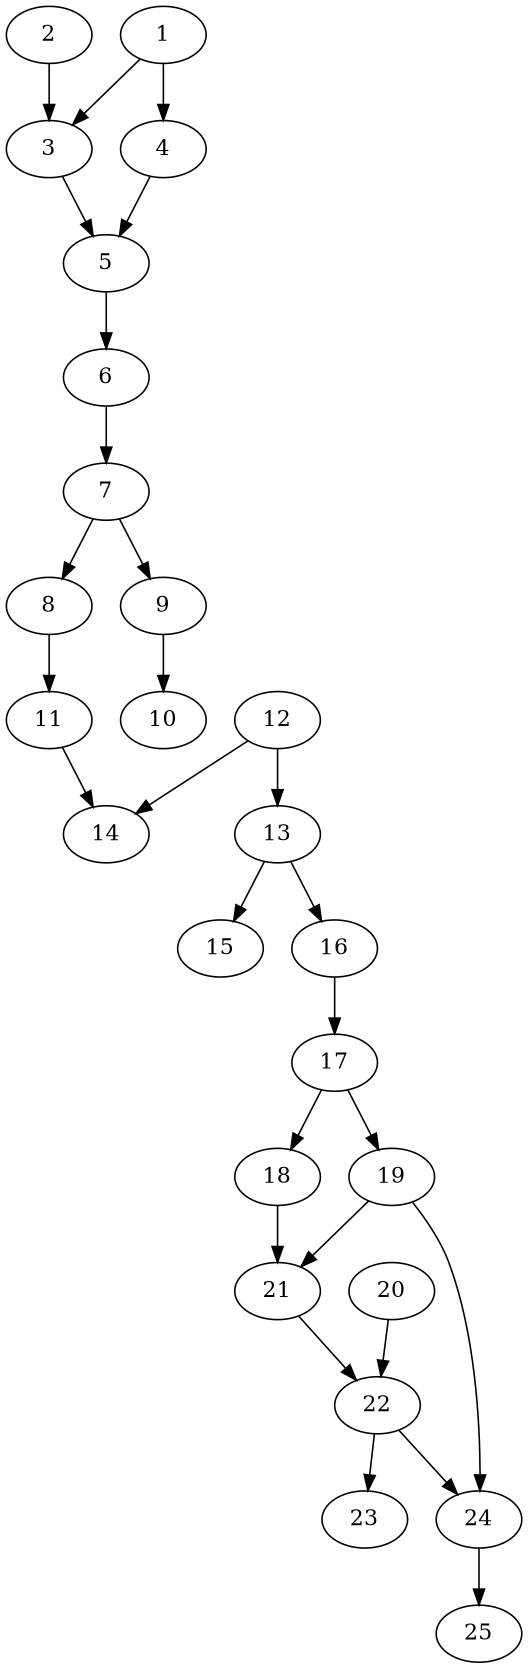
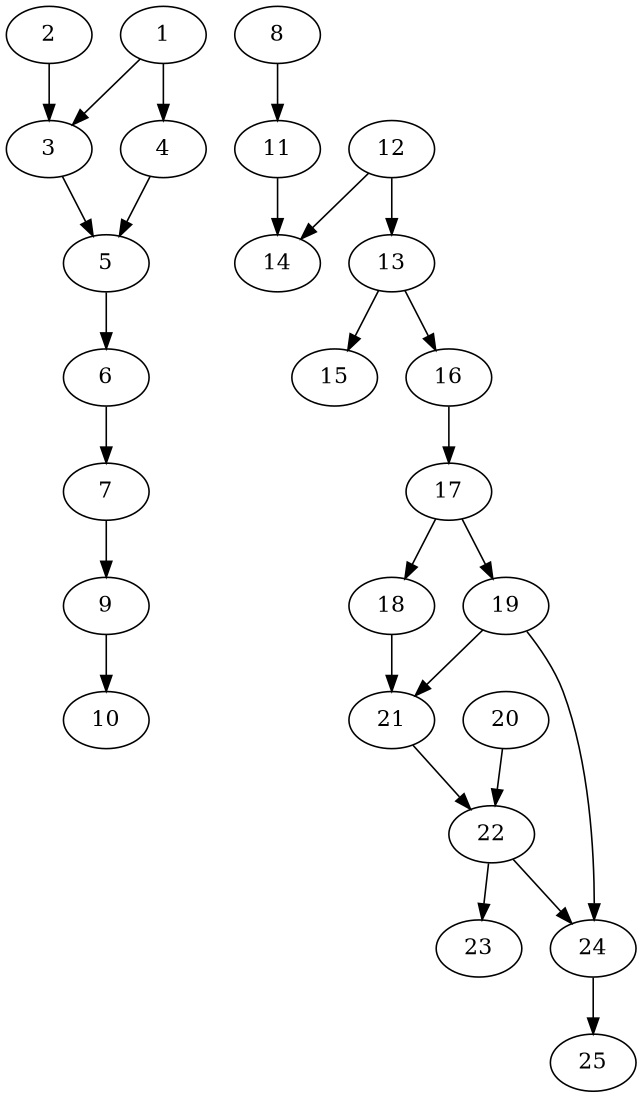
edge "7" -> "8": removed
